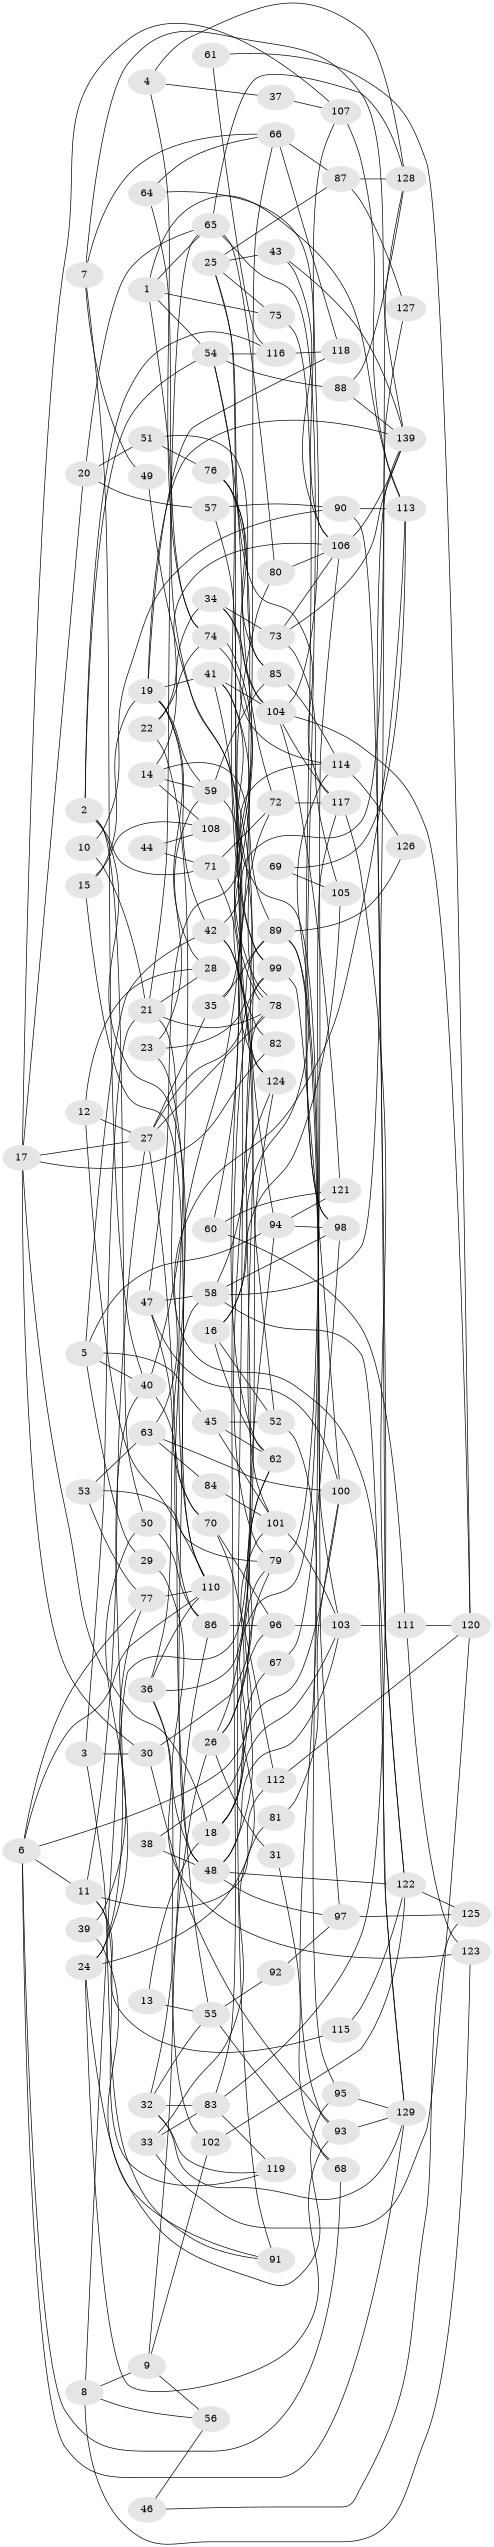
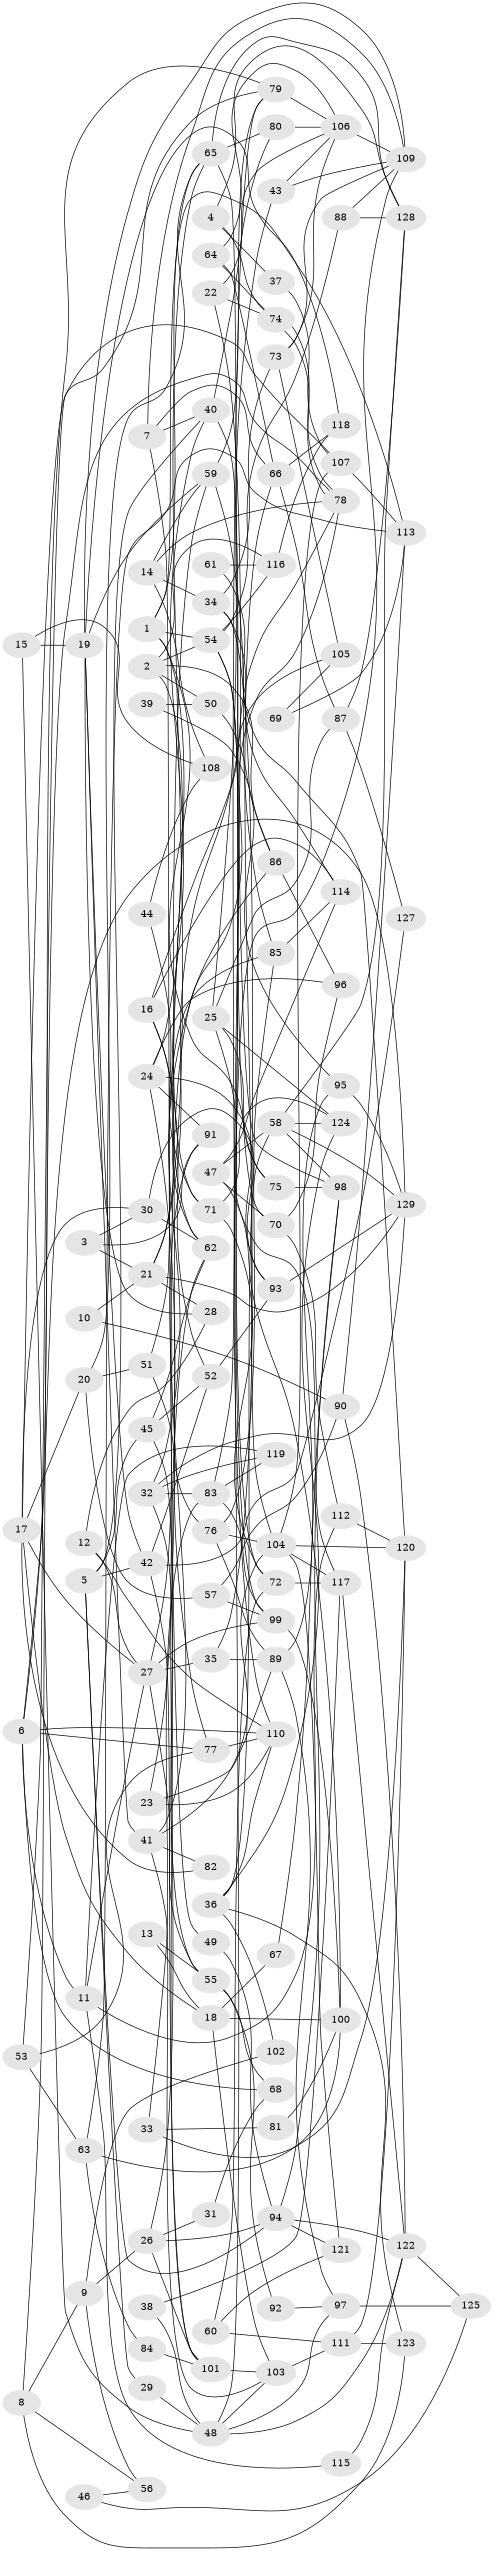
node "139": label "139" -> "109"
node "126": removed
edge "96" -- "103": removed
edge "122" -- "102": now "122" -- "94"
